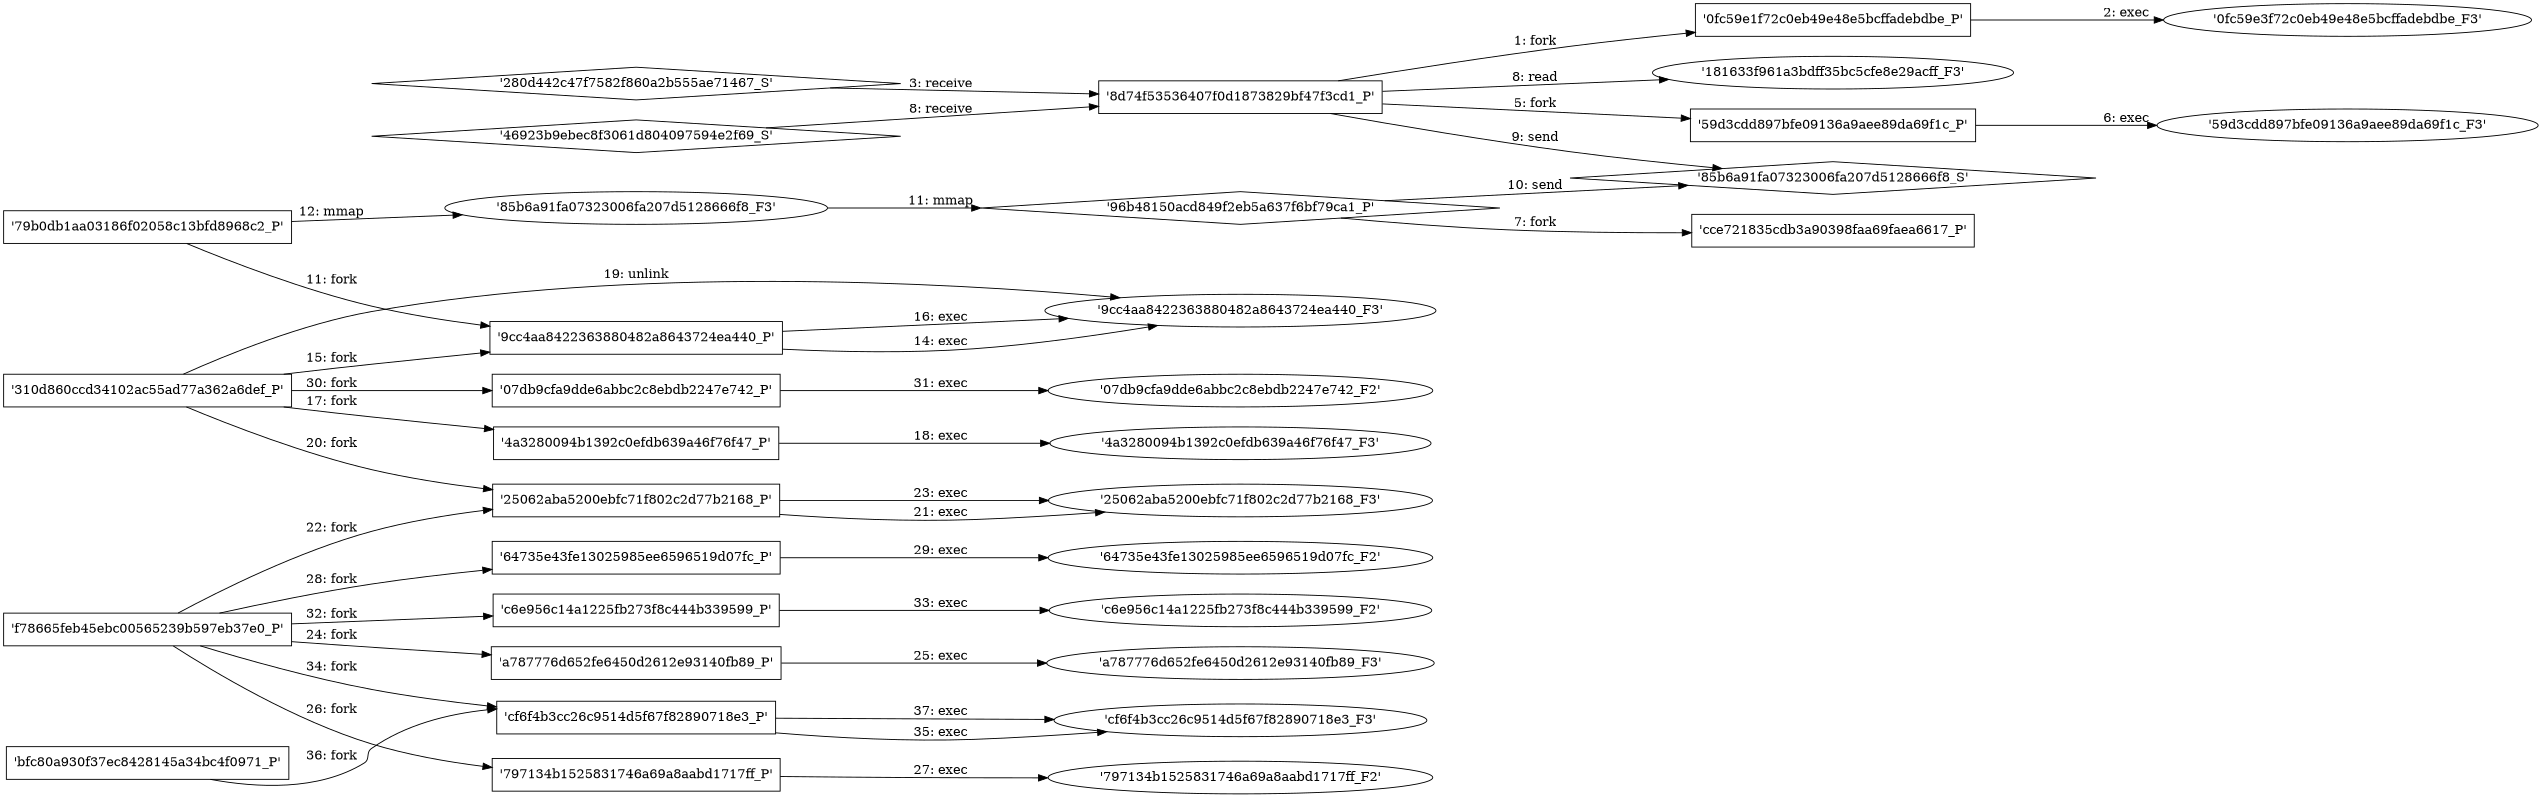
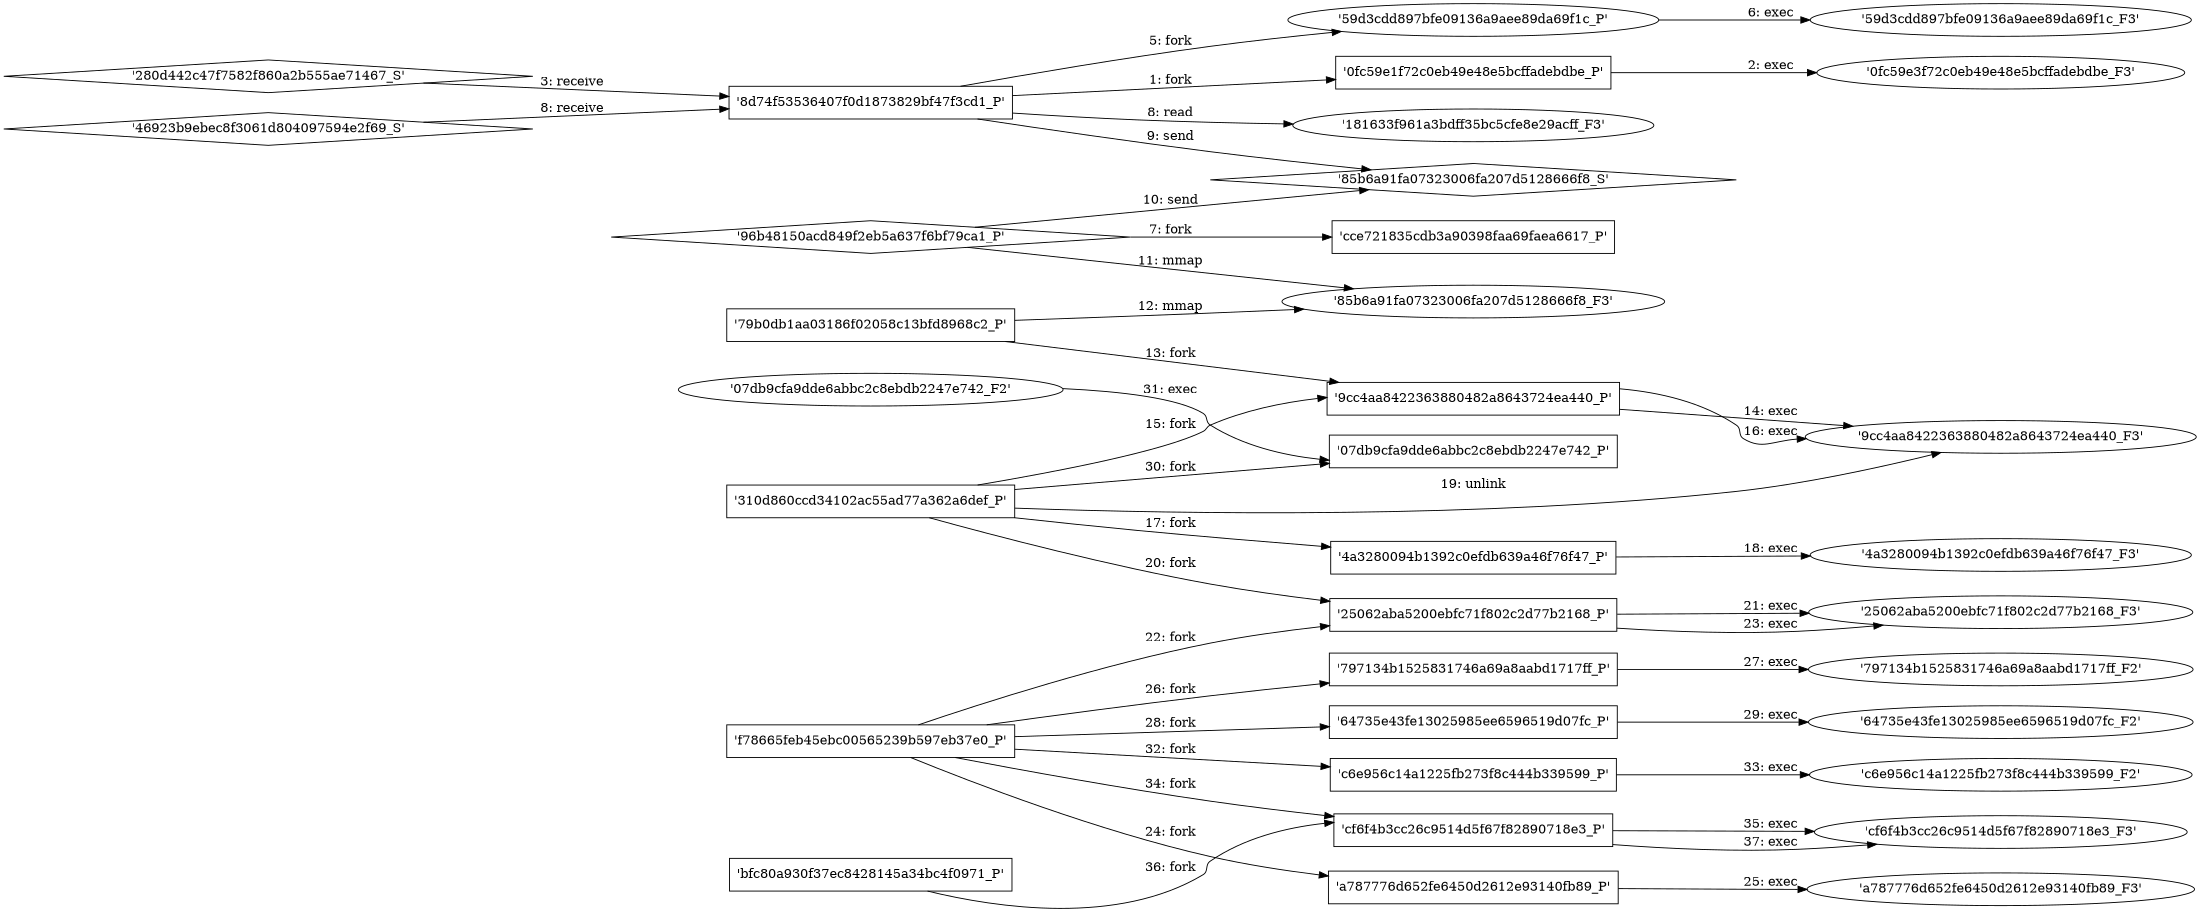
node "'59d3cdd897bfe09136a9aee89da69f1c_P'": shape box -> ellipse
edge "'85b6a91fa07323006fa207d5128666f8_F3'" -> "'96b48150acd849f2eb5a637f6bf79ca1_P'": reversed
edge "'79b0db1aa03186f02058c13bfd8968c2_P'" -> "'9cc4aa8422363880482a8643724ea440_P'": label "11: fork" -> "13: fork"
edge "'07db9cfa9dde6abbc2c8ebdb2247e742_P'" -> "'07db9cfa9dde6abbc2c8ebdb2247e742_F2'": reversed
